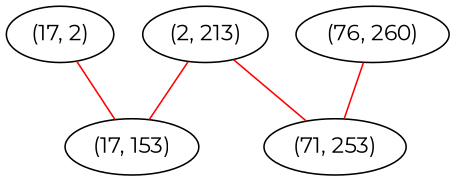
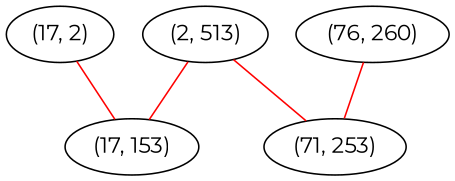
node "(2, 213)": label "(2, 213)" -> "(2, 513)"
